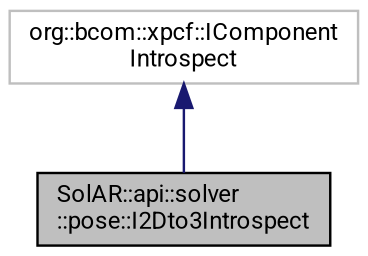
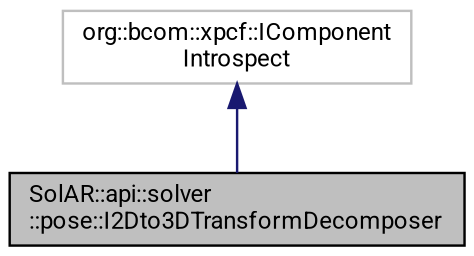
node "SolAR::api::solver ::pose::I2Dto3Introspect": label "SolAR::api::solver ::pose::I2Dto3Introspect" -> "SolAR::api::solver ::pose::I2Dto3DTransformDecomposer"
